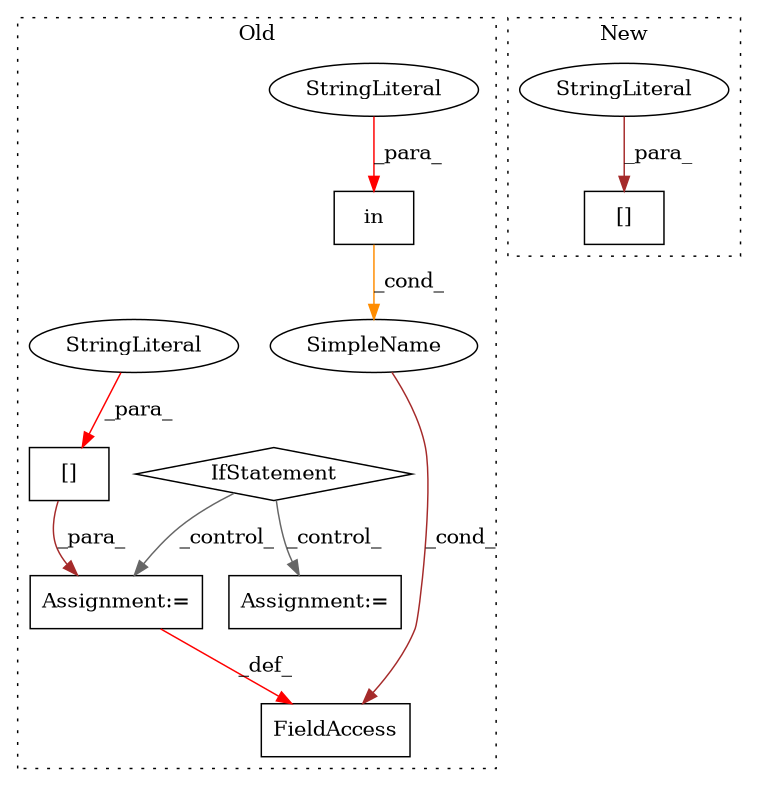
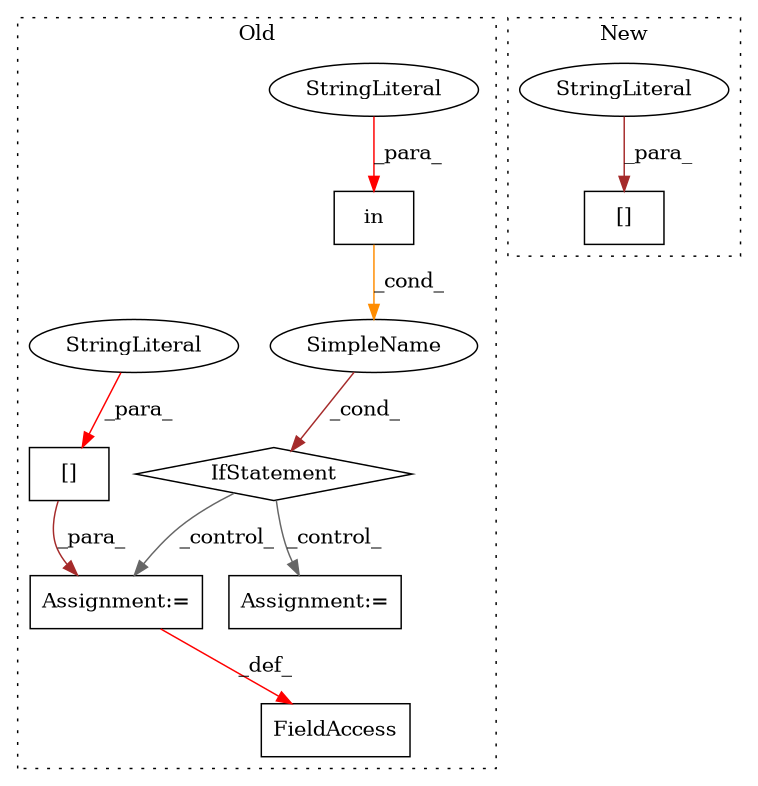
edge "SimpleName" -> "FieldAccess": now "SimpleName" -> "IfStatement"
